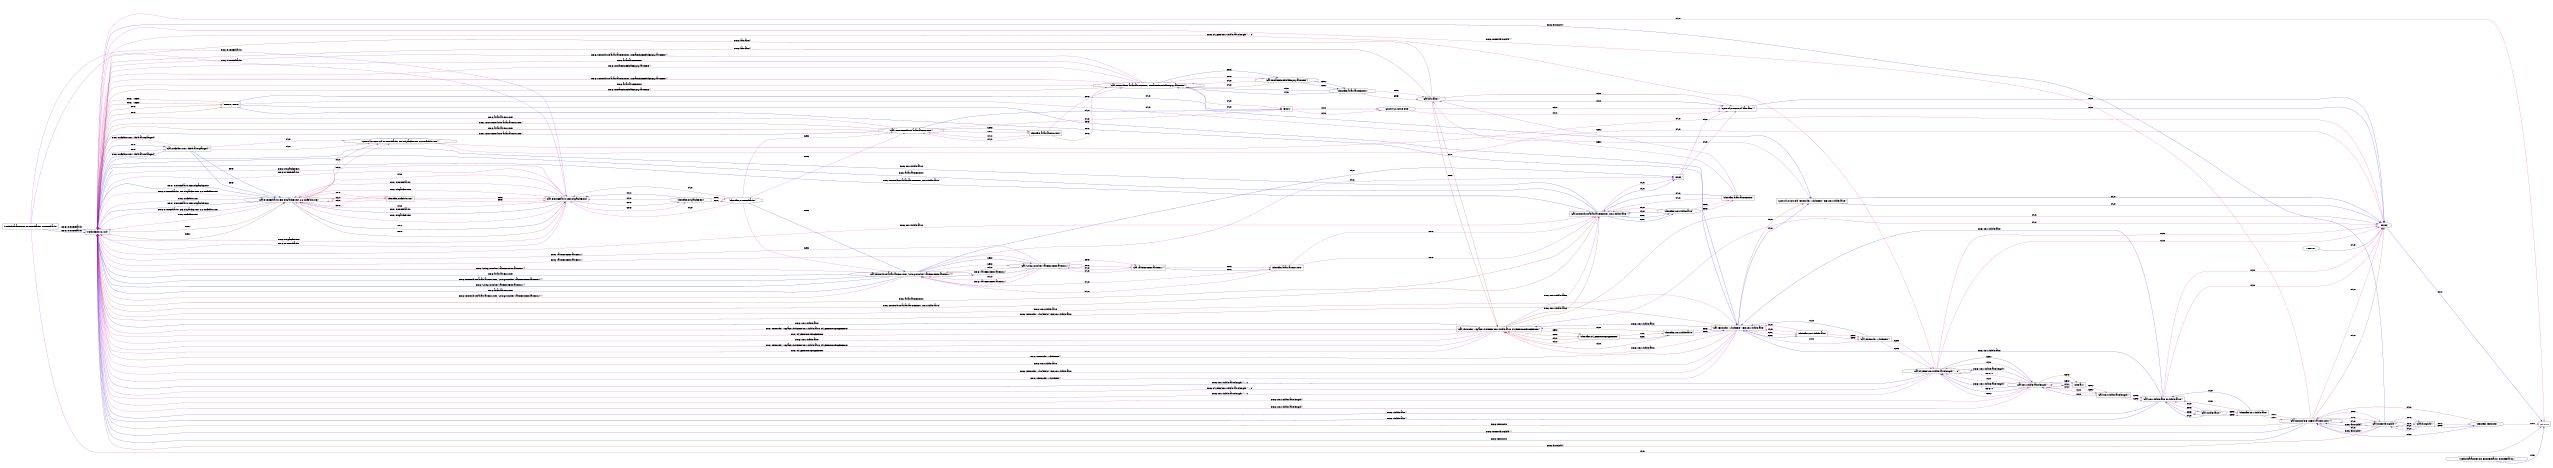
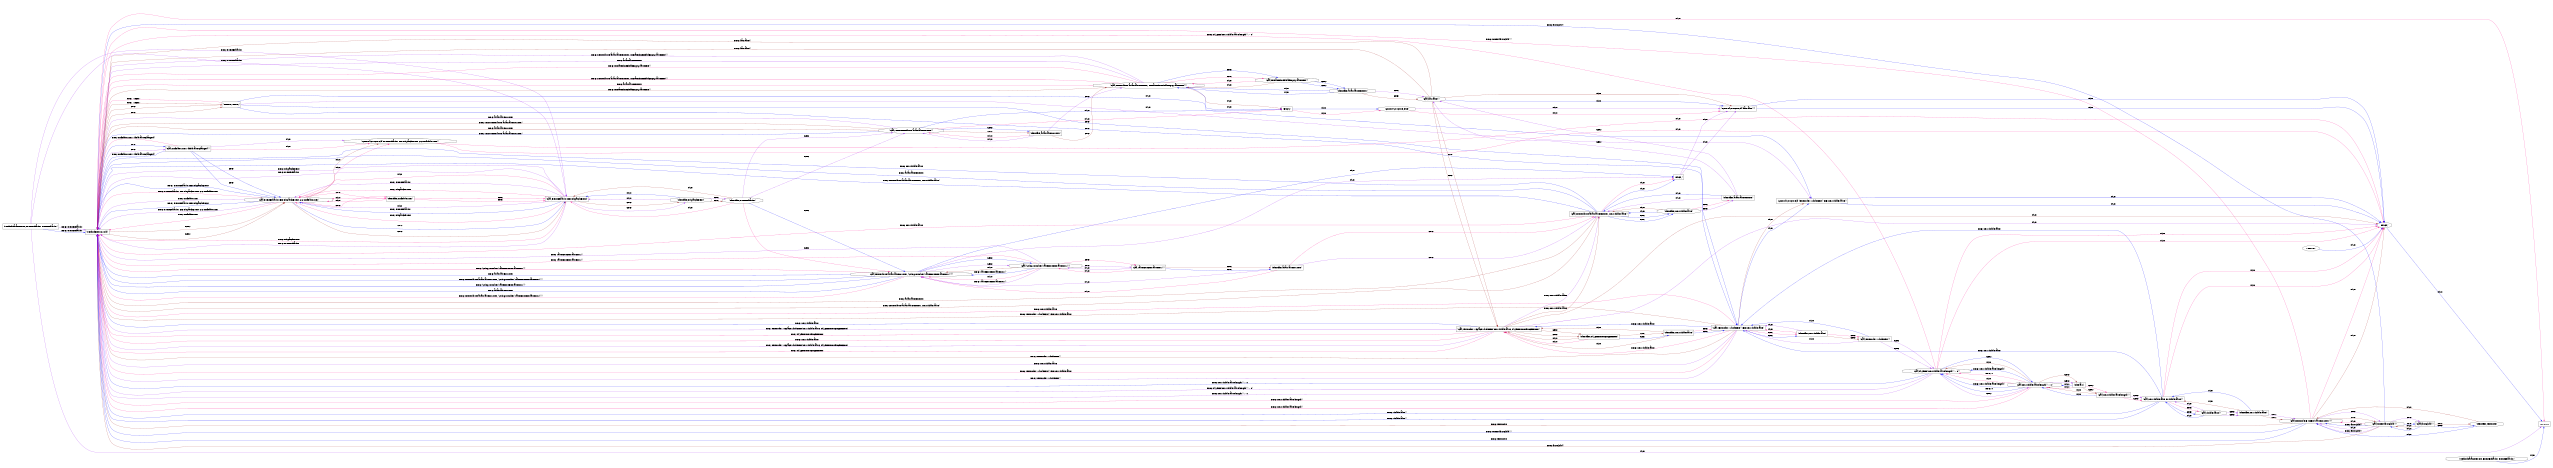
edge "(Identifier,textNode)" -> "1000100": removed, label "CFG:"
